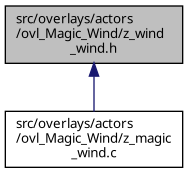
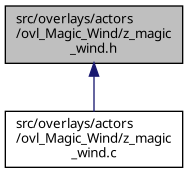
node "src/overlays/actors /ovl_Magic_Wind/z_wind _wind.h": label "src/overlays/actors /ovl_Magic_Wind/z_wind _wind.h" -> "src/overlays/actors /ovl_Magic_Wind/z_magic _wind.h"
